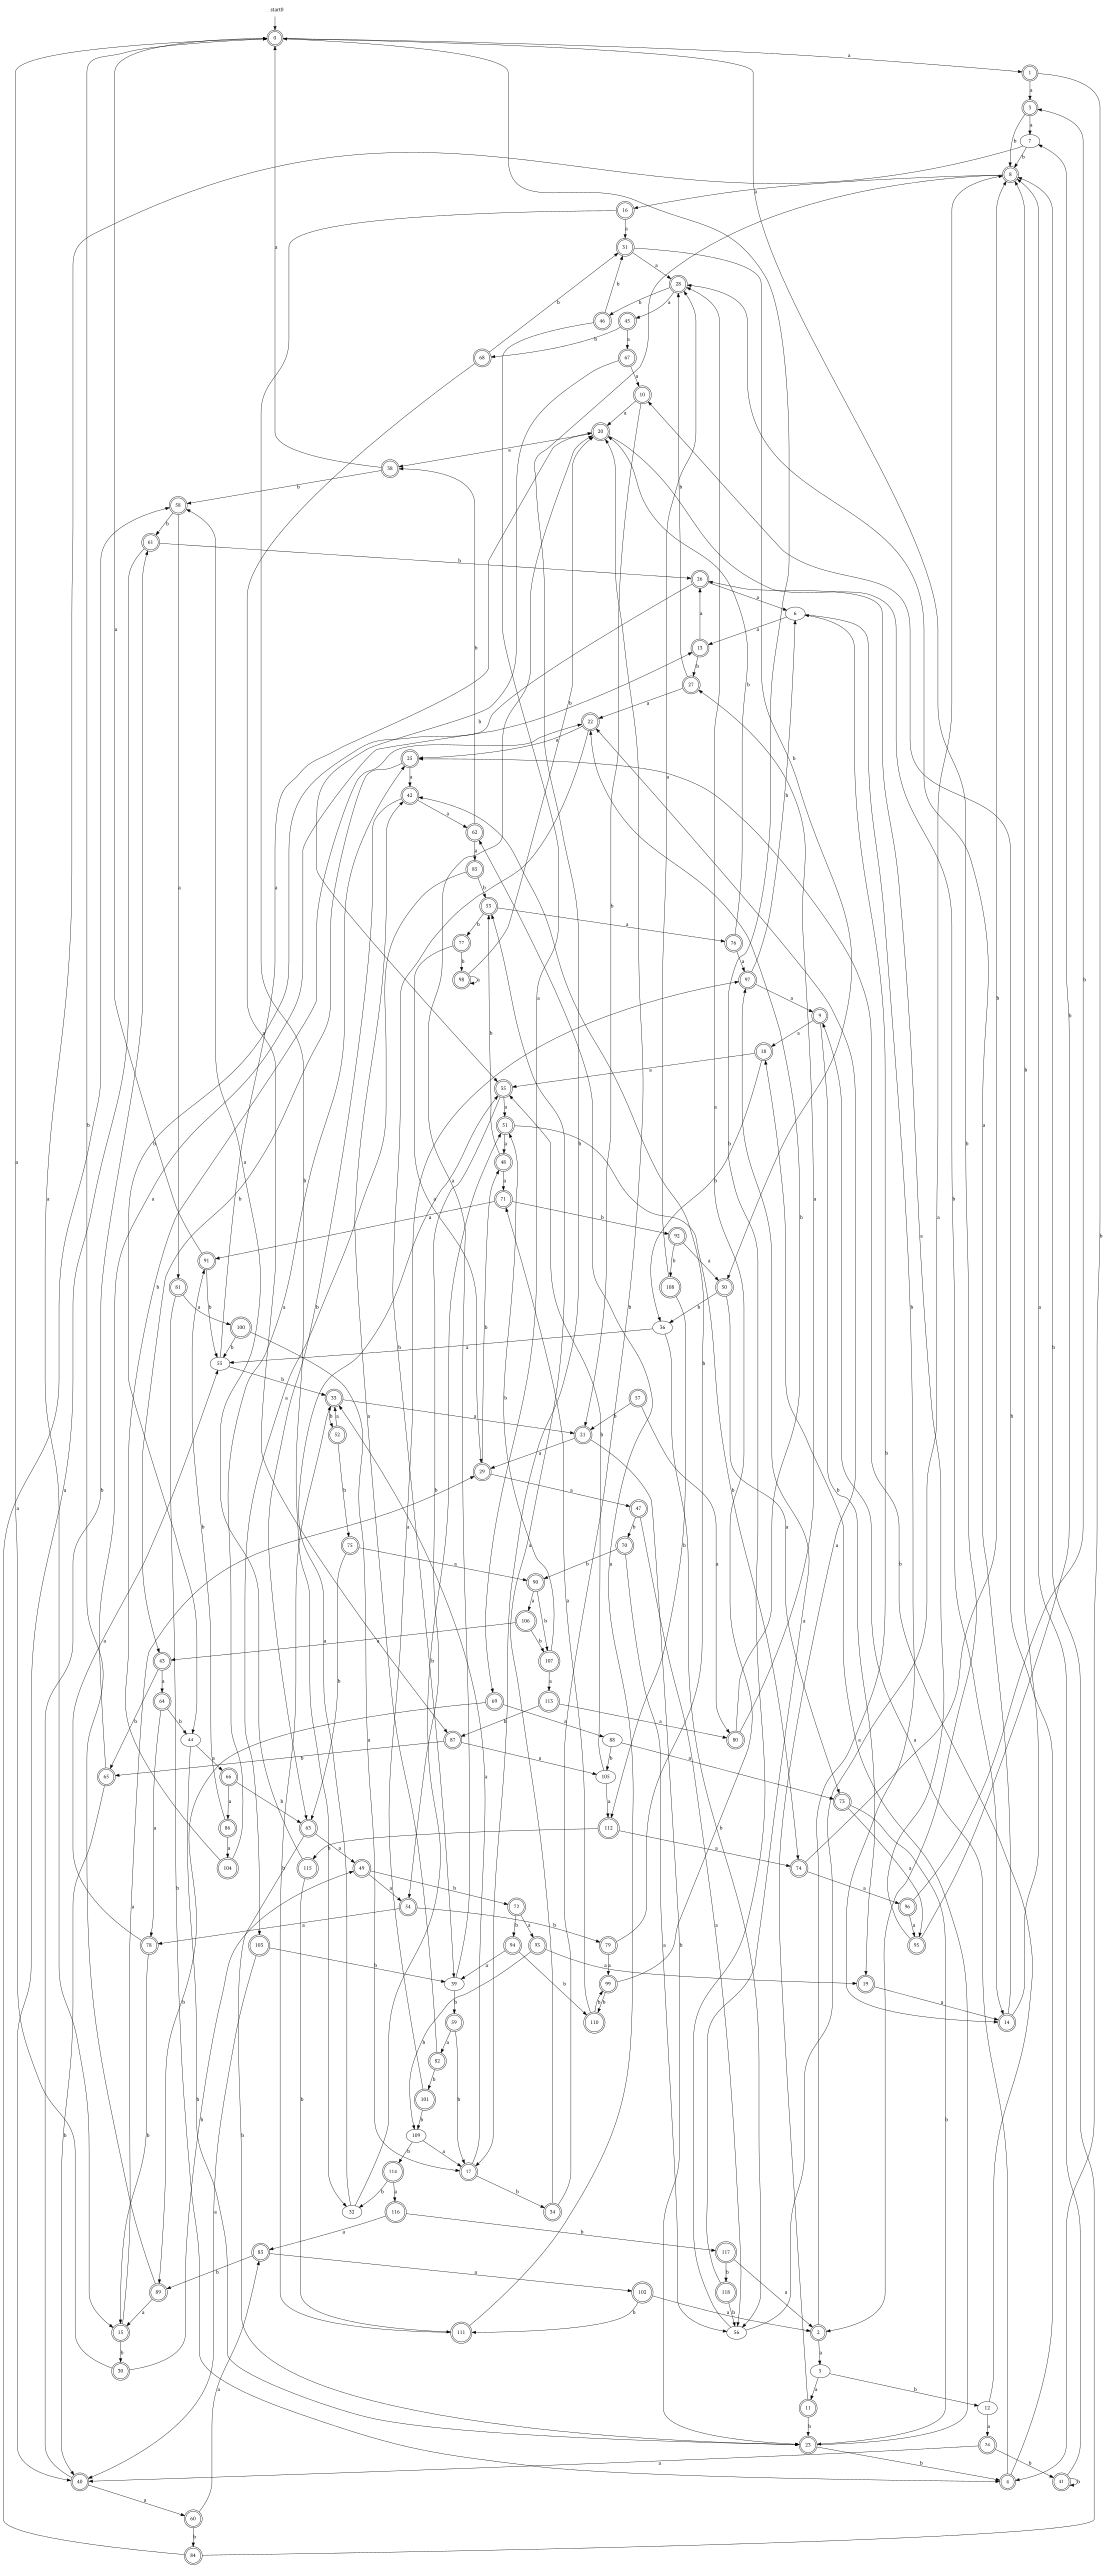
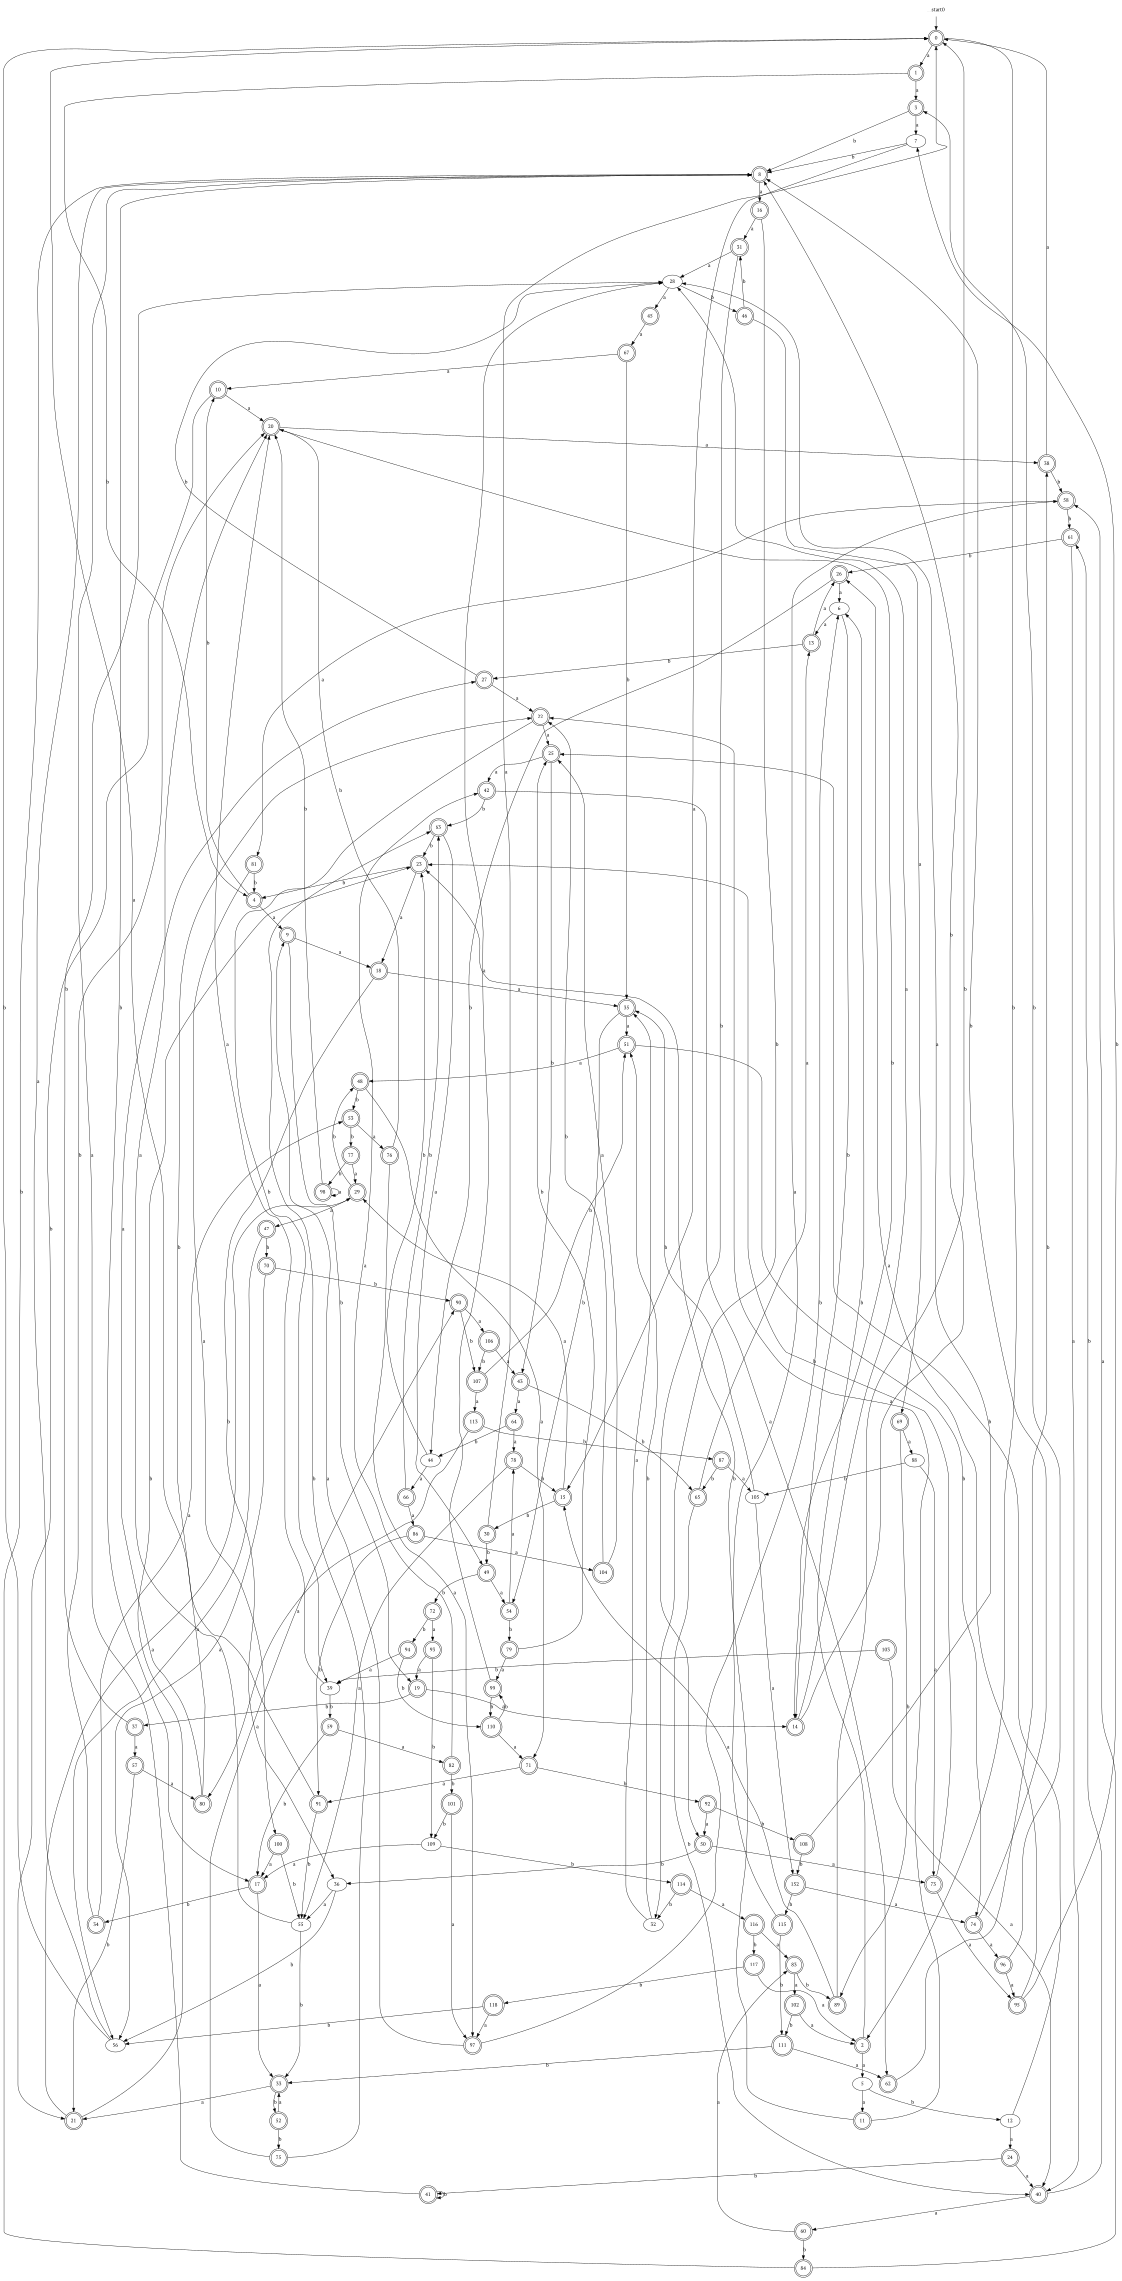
node "28": shape doublecircle -> ellipse
node "68": removed
node "85": removed
edge "79" -> "42": now "79" -> "25"
node "37": added
node "112": label "112" -> "152"
